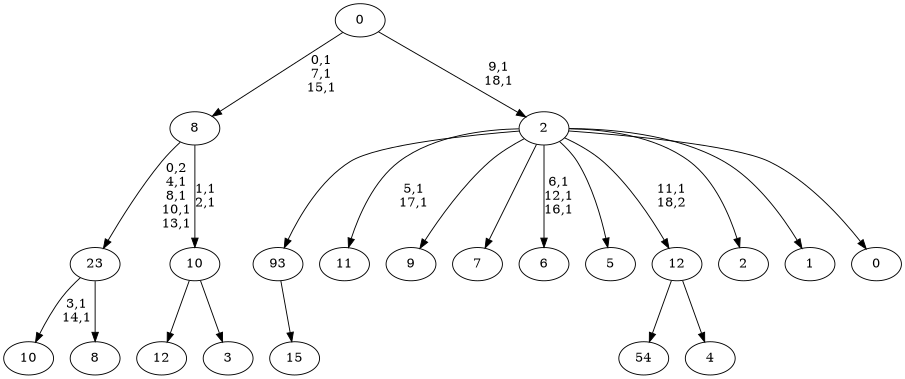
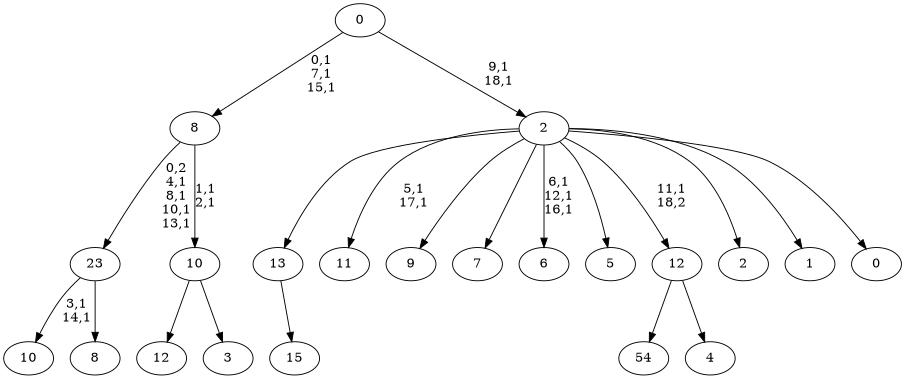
node "93": label "93" -> "13"
